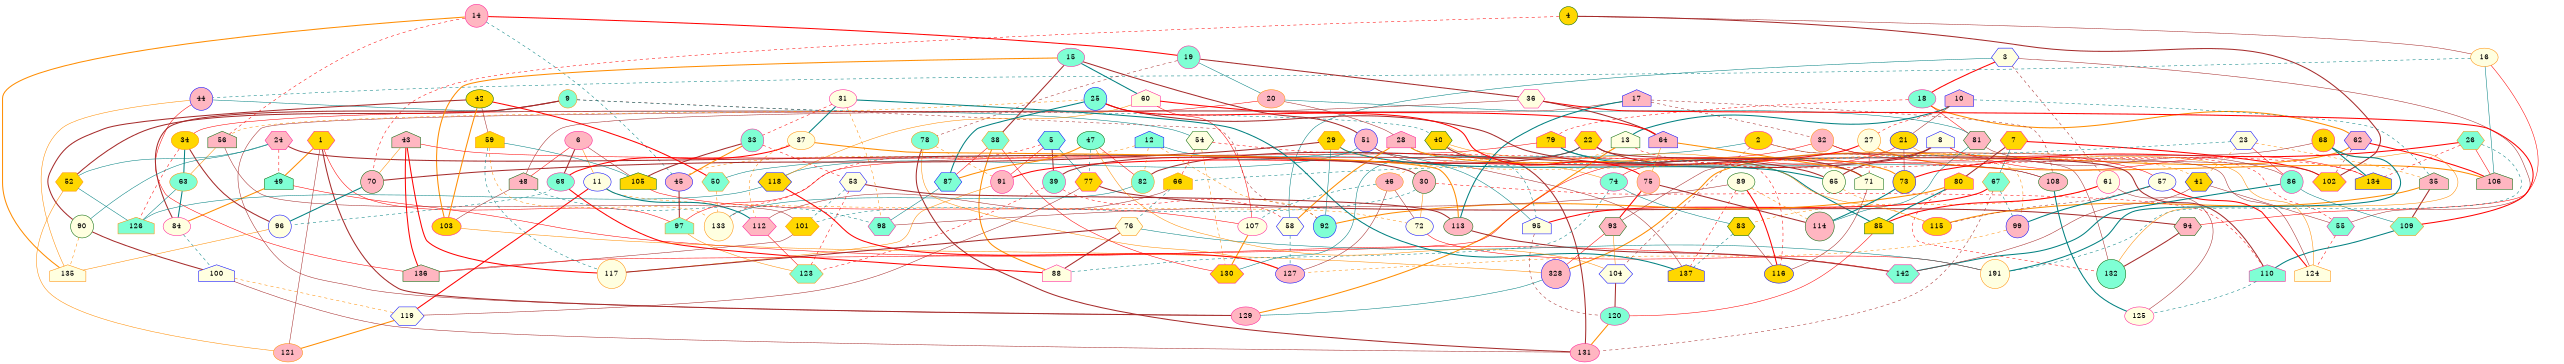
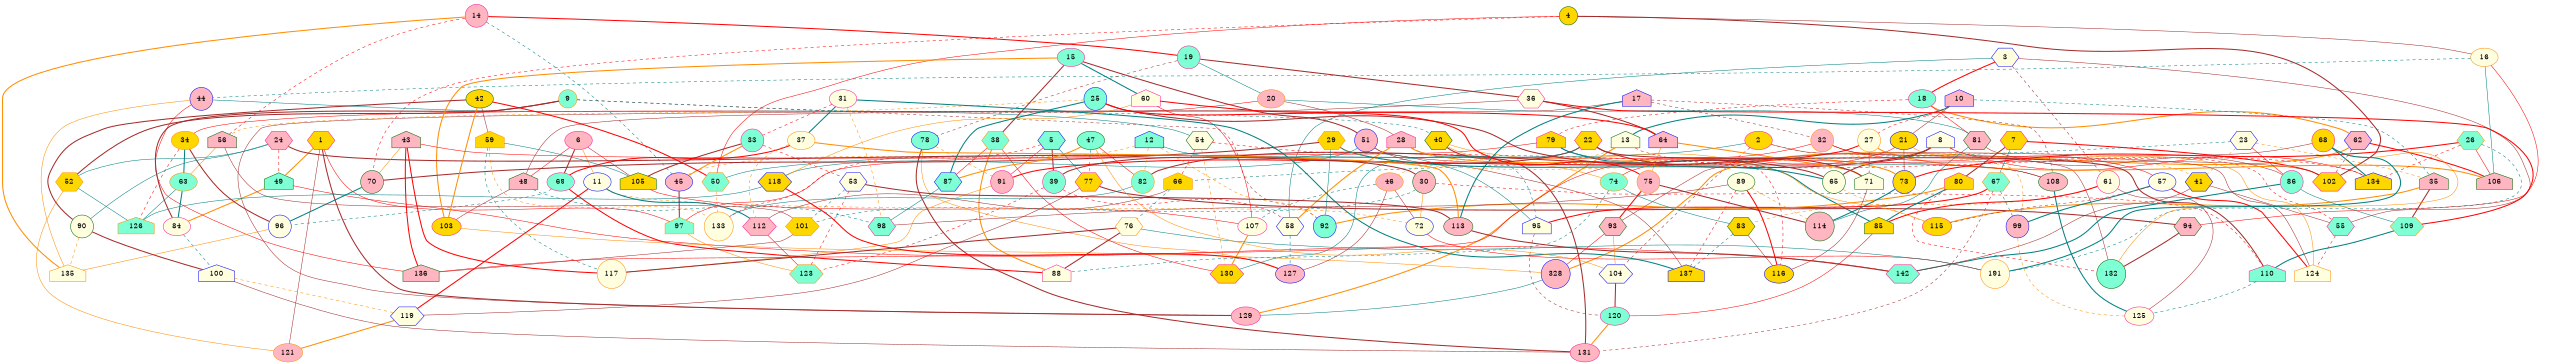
edge "4" -- "50": added
node "78": color darkorange -> blue
node "74": color deeppink -> darkorange
edge "99" -- "127": now "99" -- "125"
